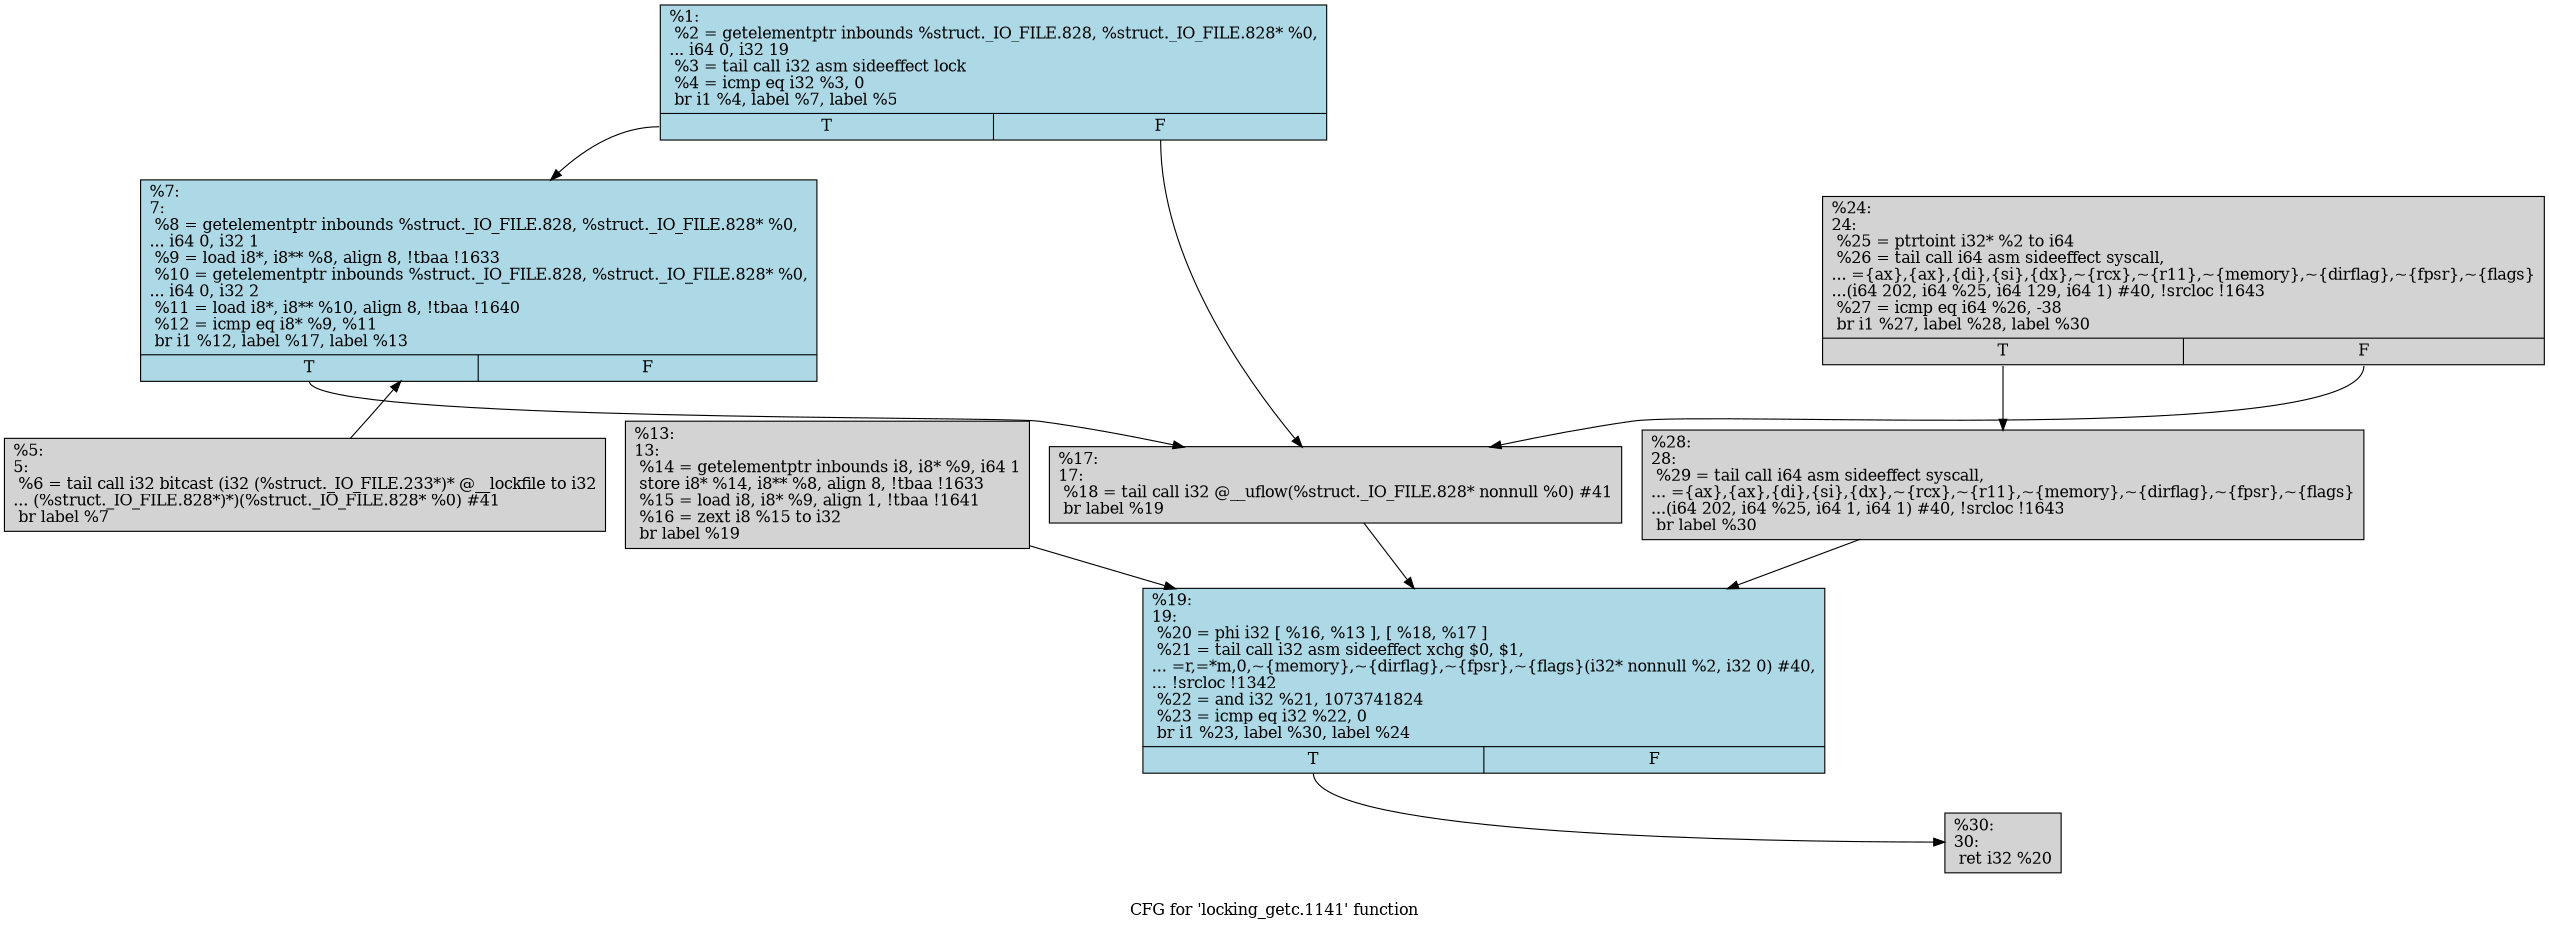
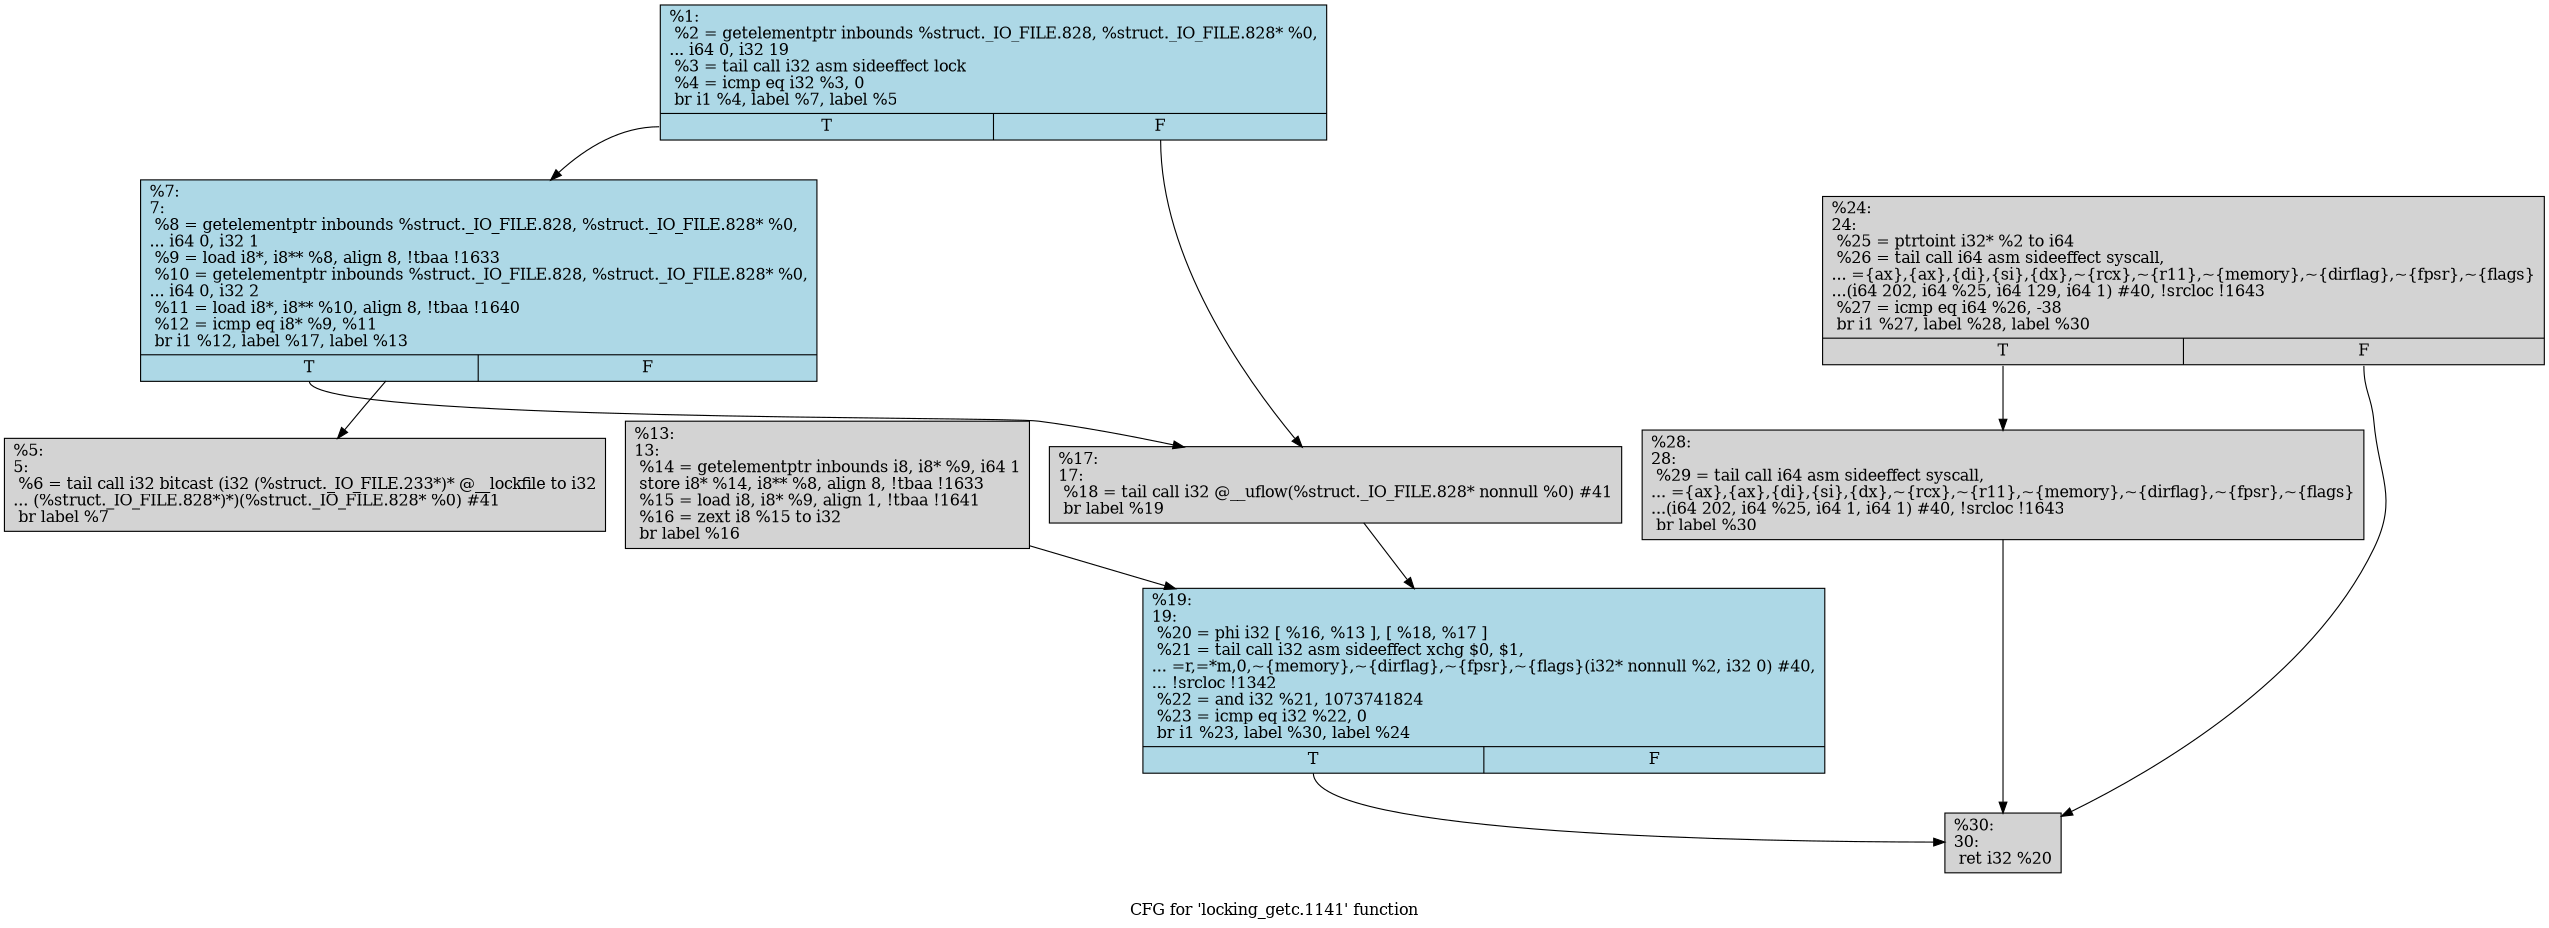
edge "%5:" -> "%7:": reversed
edge "%24:" -> "%17:": now "%24:" -> "%30:"
node "%13:": text "br label %19" -> "br label %16"
edge "%28:" -> "%19:": now "%28:" -> "%30:"
